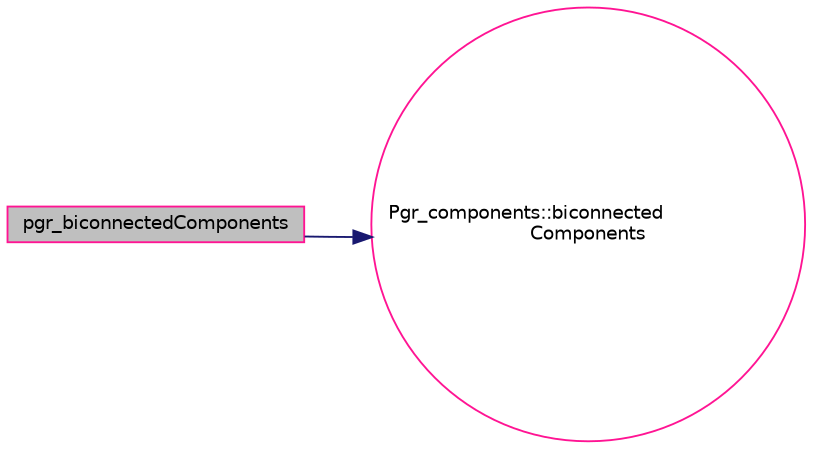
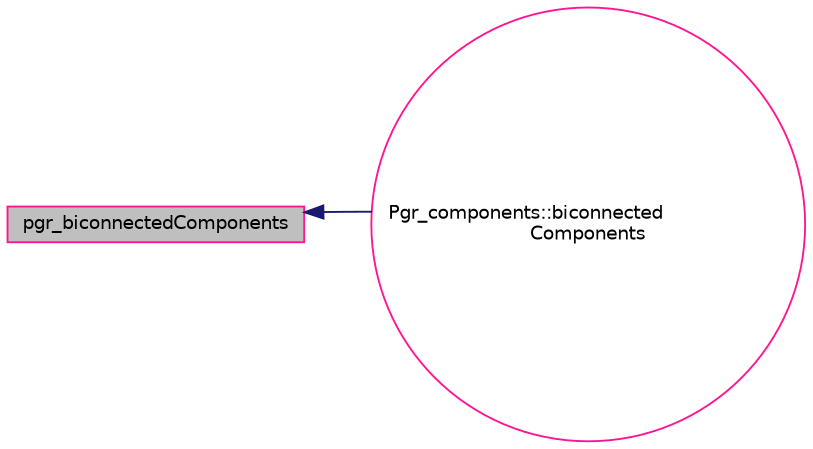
edge "pgr_biconnectedComponents" -> "Pgr_components::biconnected Components": reversed
